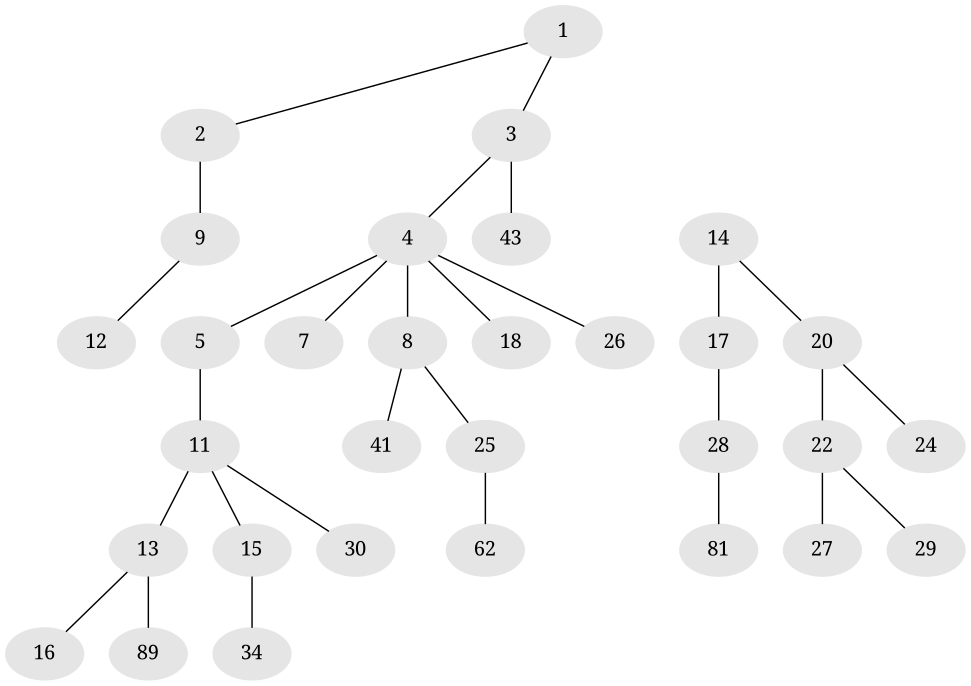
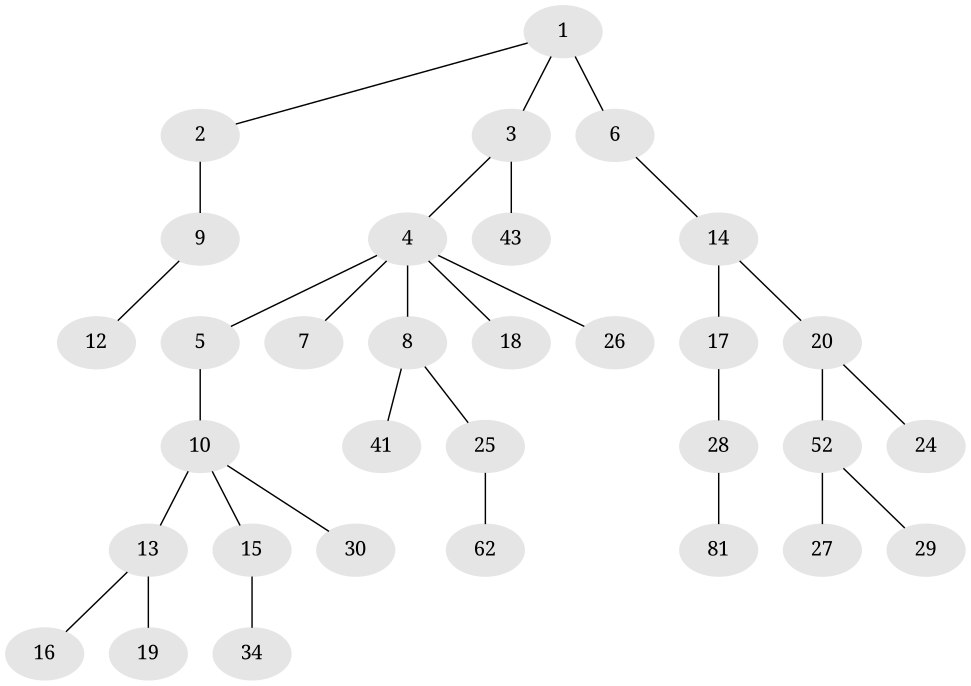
node "6": added
node "11": label "11" -> "10"
node "22": label "22" -> "52"
node "89": label "89" -> "19"
